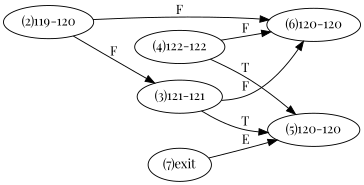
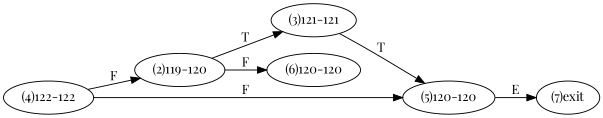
edge "(4)122-122" -> "(6)120-120": now "(4)122-122" -> "(2)119-120"
edge "(2)119-120" -> "(3)121-121": label "F" -> "T"
edge "(4)122-122" -> "(5)120-120": label "T" -> "F"
edge "(3)121-121" -> "(6)120-120": removed, label "F"
edge "(7)exit" -> "(5)120-120": reversed
